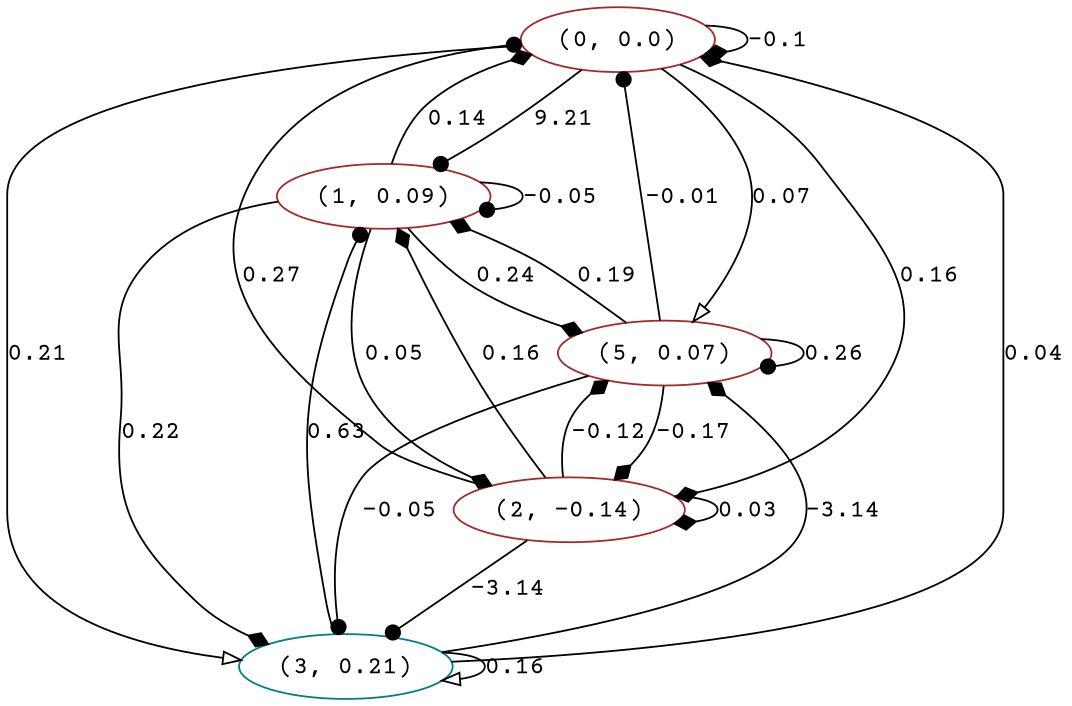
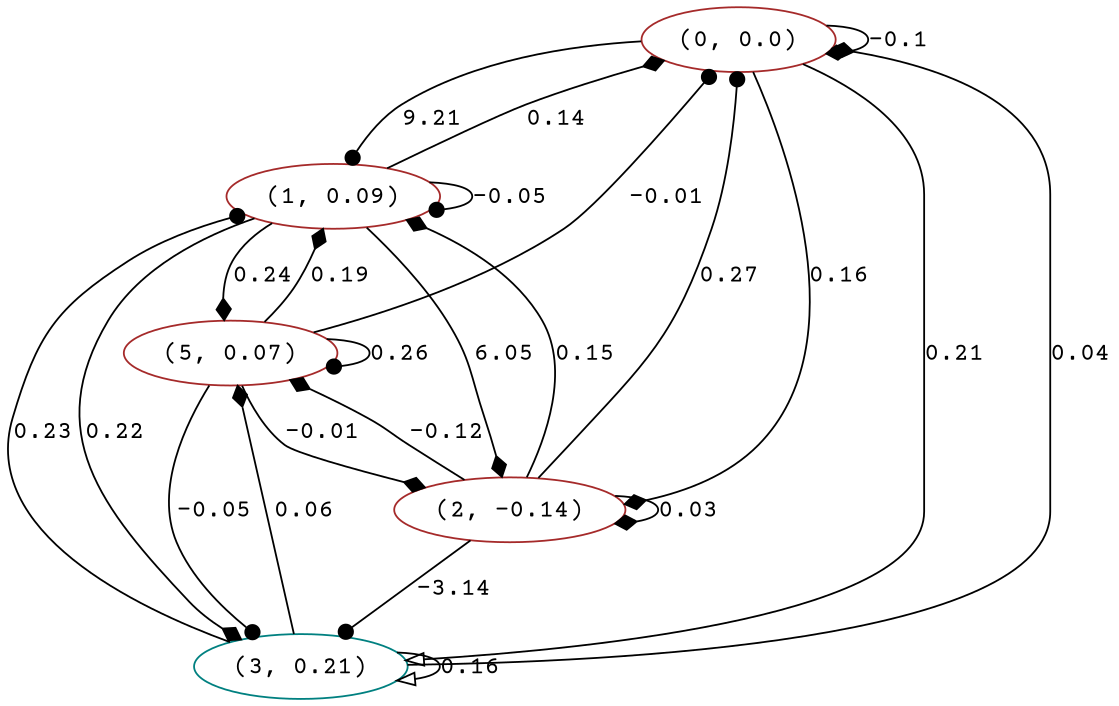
edge "(0, 0.0)" -> "(5, 0.07)": removed, label "0.07"
edge "(1, 0.09)" -> "(2, -0.14)": label "0.05" -> "6.05"
edge "(2, -0.14)" -> "(1, 0.09)": label "0.16" -> "0.15"
edge "(3, 0.21)" -> "(1, 0.09)": label "0.63" -> "0.23"
edge "(5, 0.07)" -> "(2, -0.14)": label "-0.17" -> "-0.01"
edge "(3, 0.21)" -> "(5, 0.07)": label "-3.14" -> "0.06"
